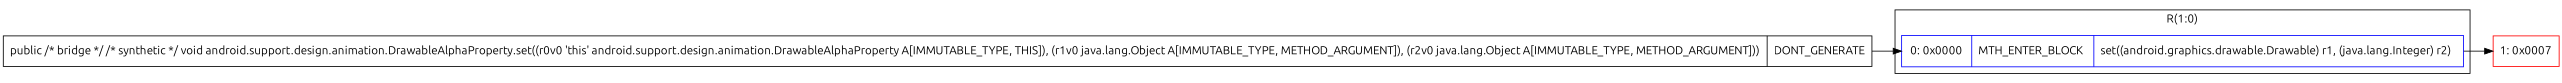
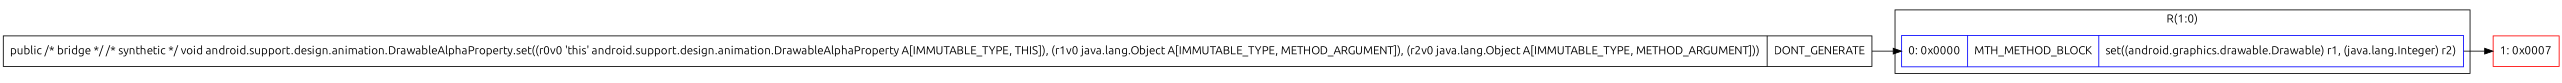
node "0: 0x0000": text "MTH_ENTER_BLOCK" -> "MTH_METHOD_BLOCK"
